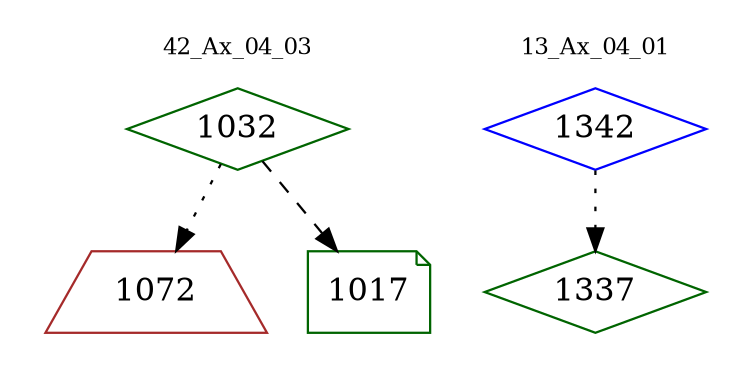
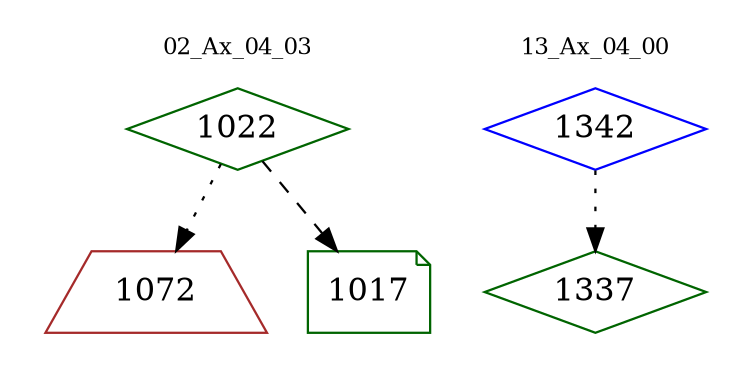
cluster "42_Ax_04_03": label "42_Ax_04_03" -> "02_Ax_04_03"
cluster "13_Ax_04_01": label "13_Ax_04_01" -> "13_Ax_04_00"
node "1032": label "1032" -> "1022"
